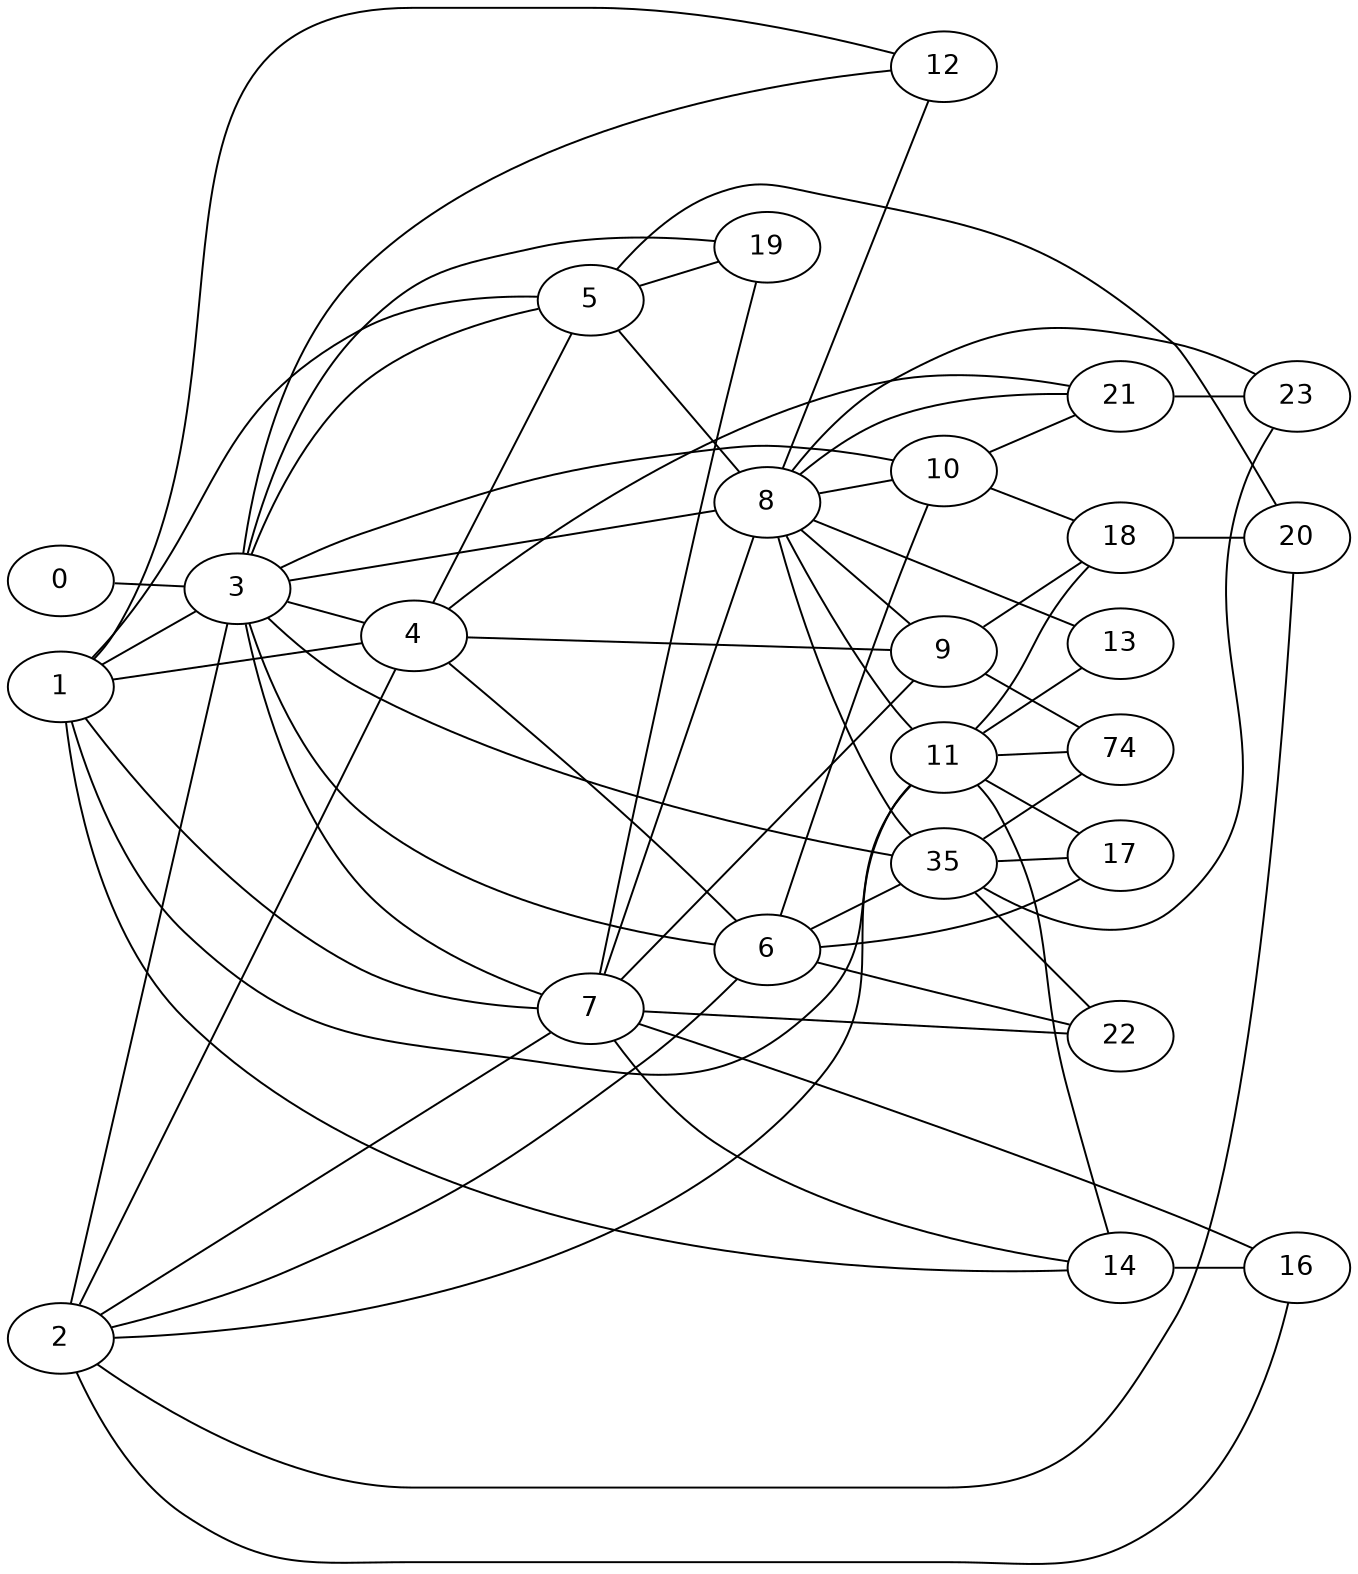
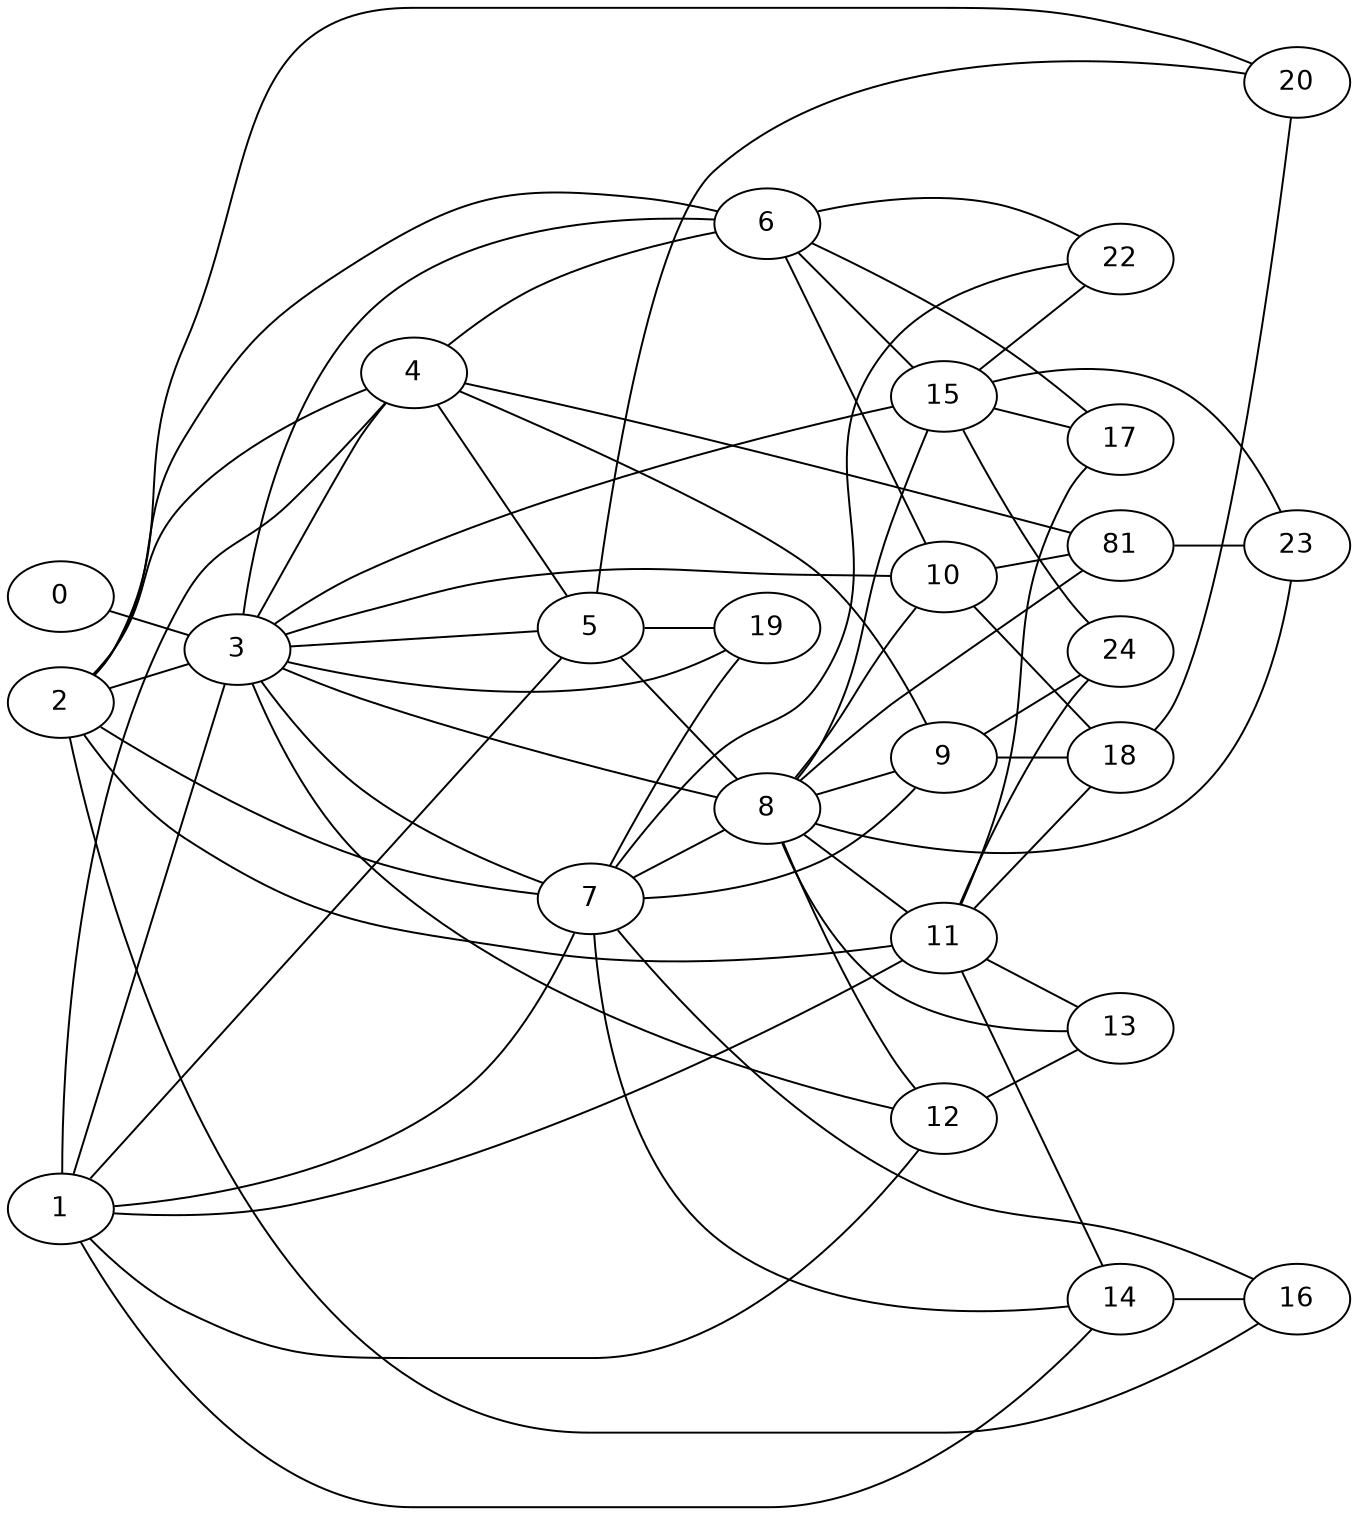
node "21": label "21" -> "81"
node "74": label "74" -> "24"
node "35": label "35" -> "15"
edge "13" -- "12": added
